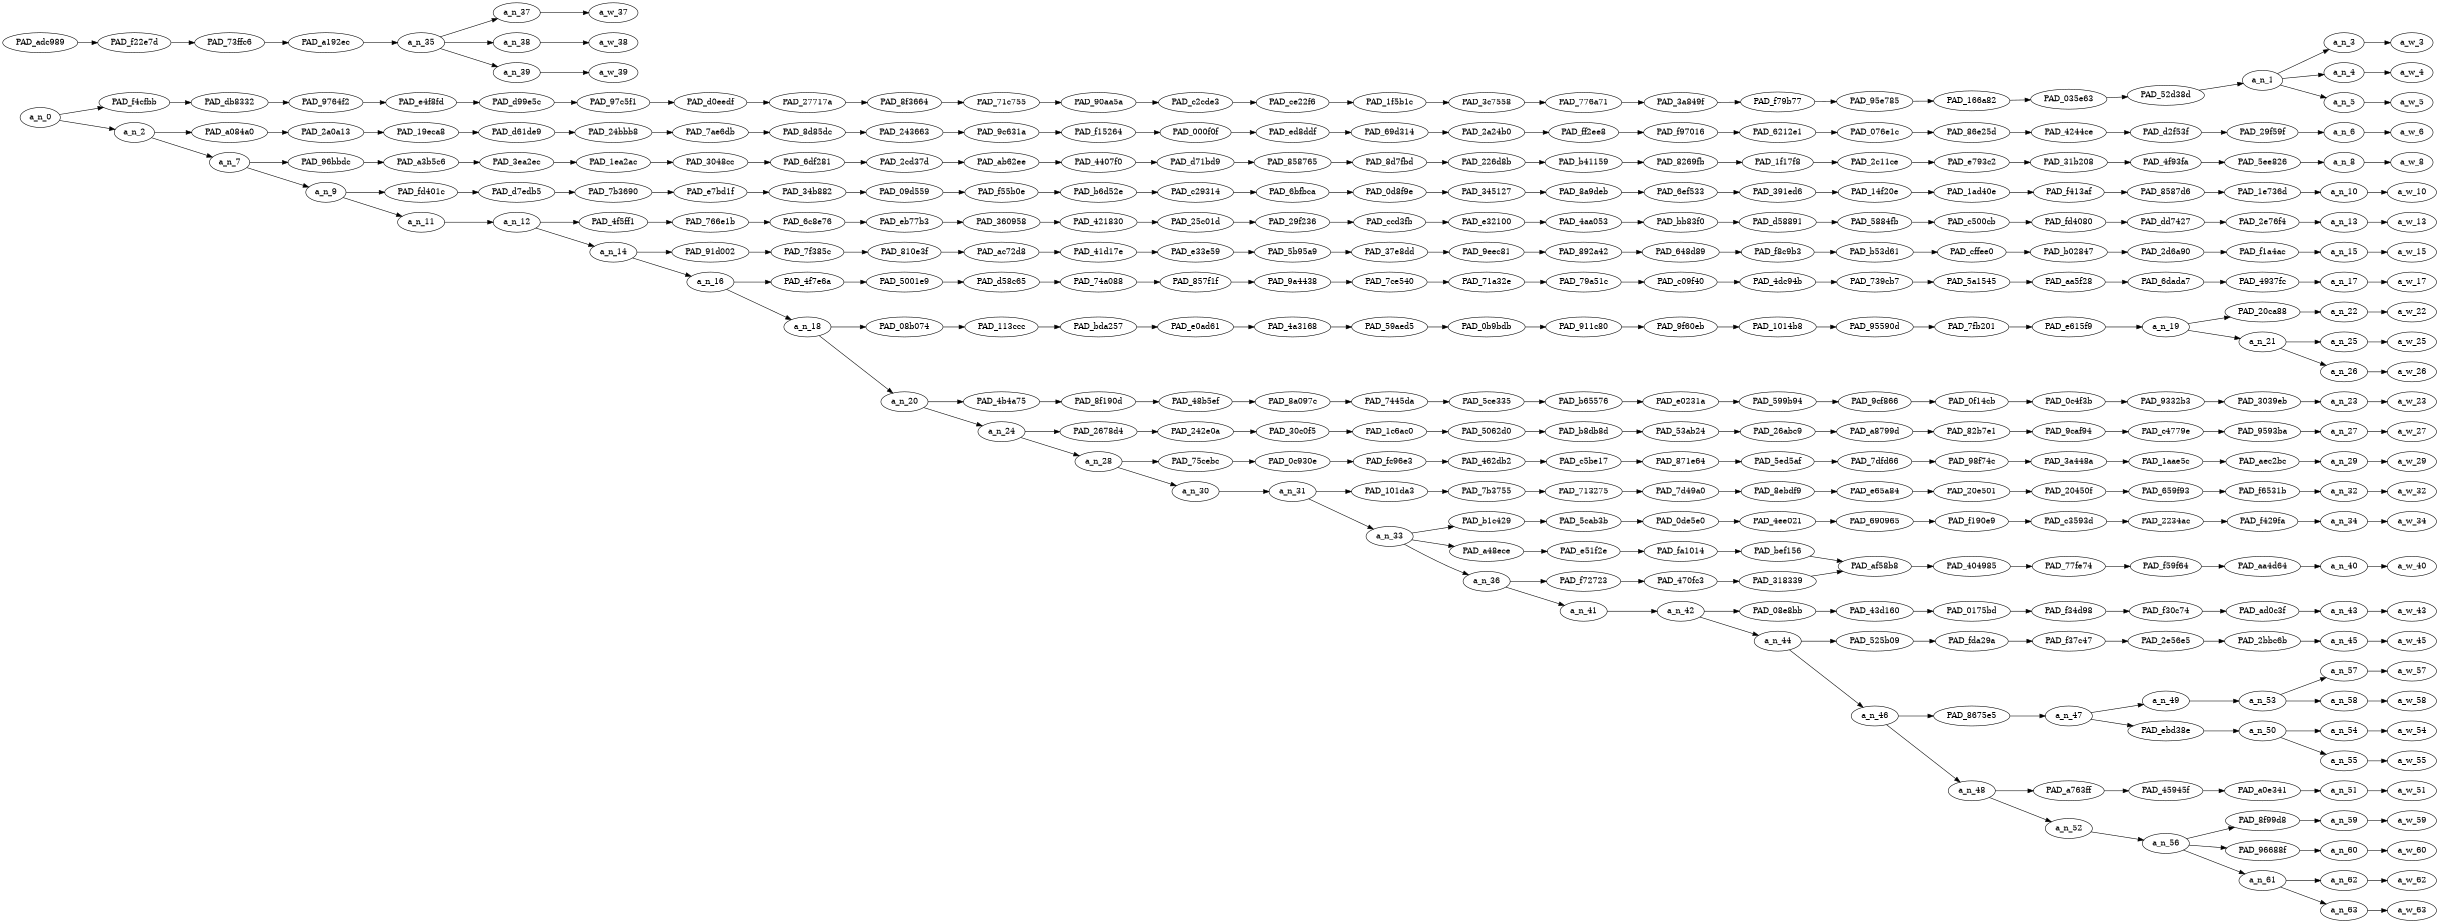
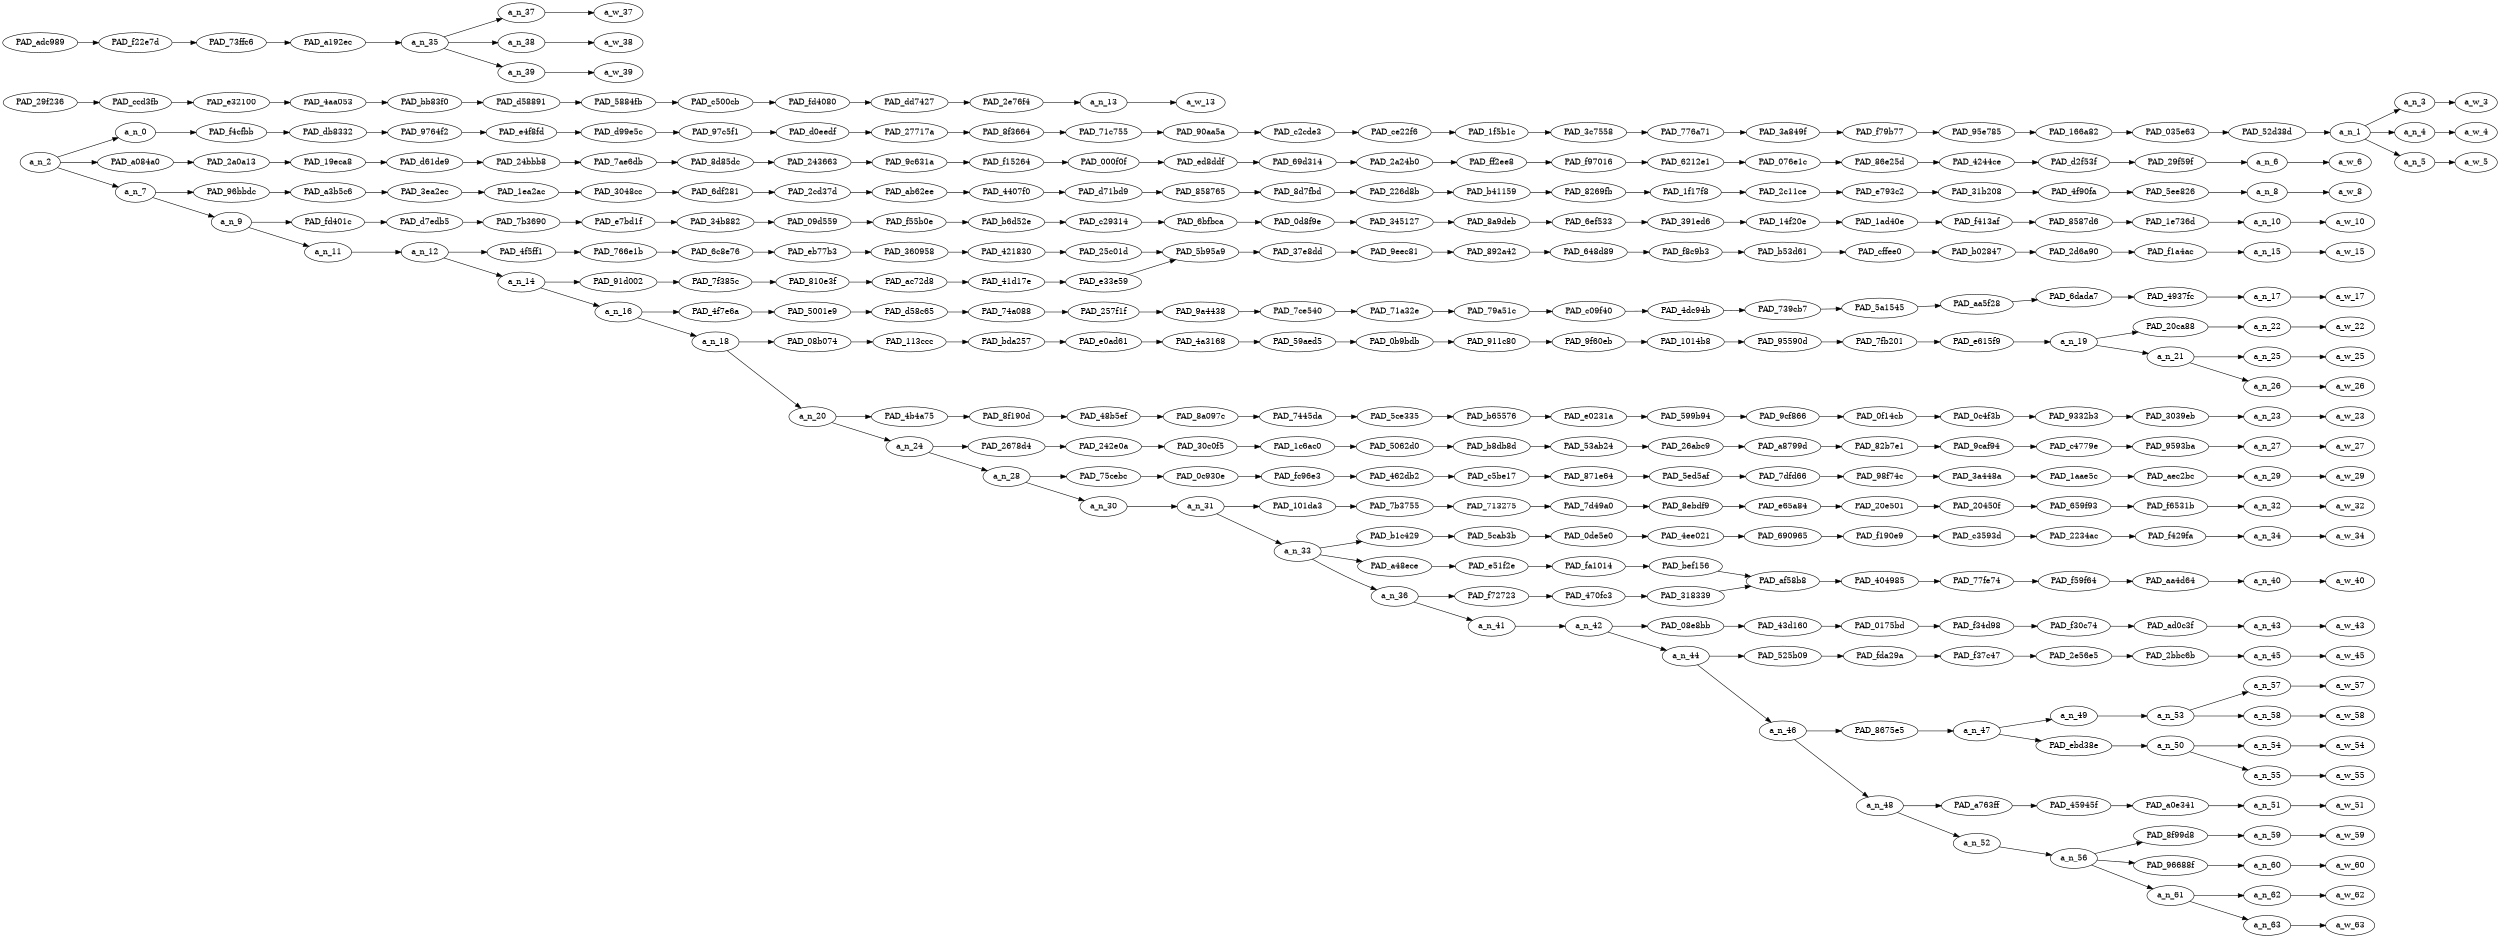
edge "a_n_0" -> "a_n_2": reversed
node "PAD_4f93fa": label "PAD_4f93fa" -> "PAD_4f90fa"
edge "PAD_25c01d" -> "PAD_29f236": now "PAD_25c01d" -> "PAD_5b95a9"
node "PAD_857f1f": label "PAD_857f1f" -> "PAD_257f1f"
